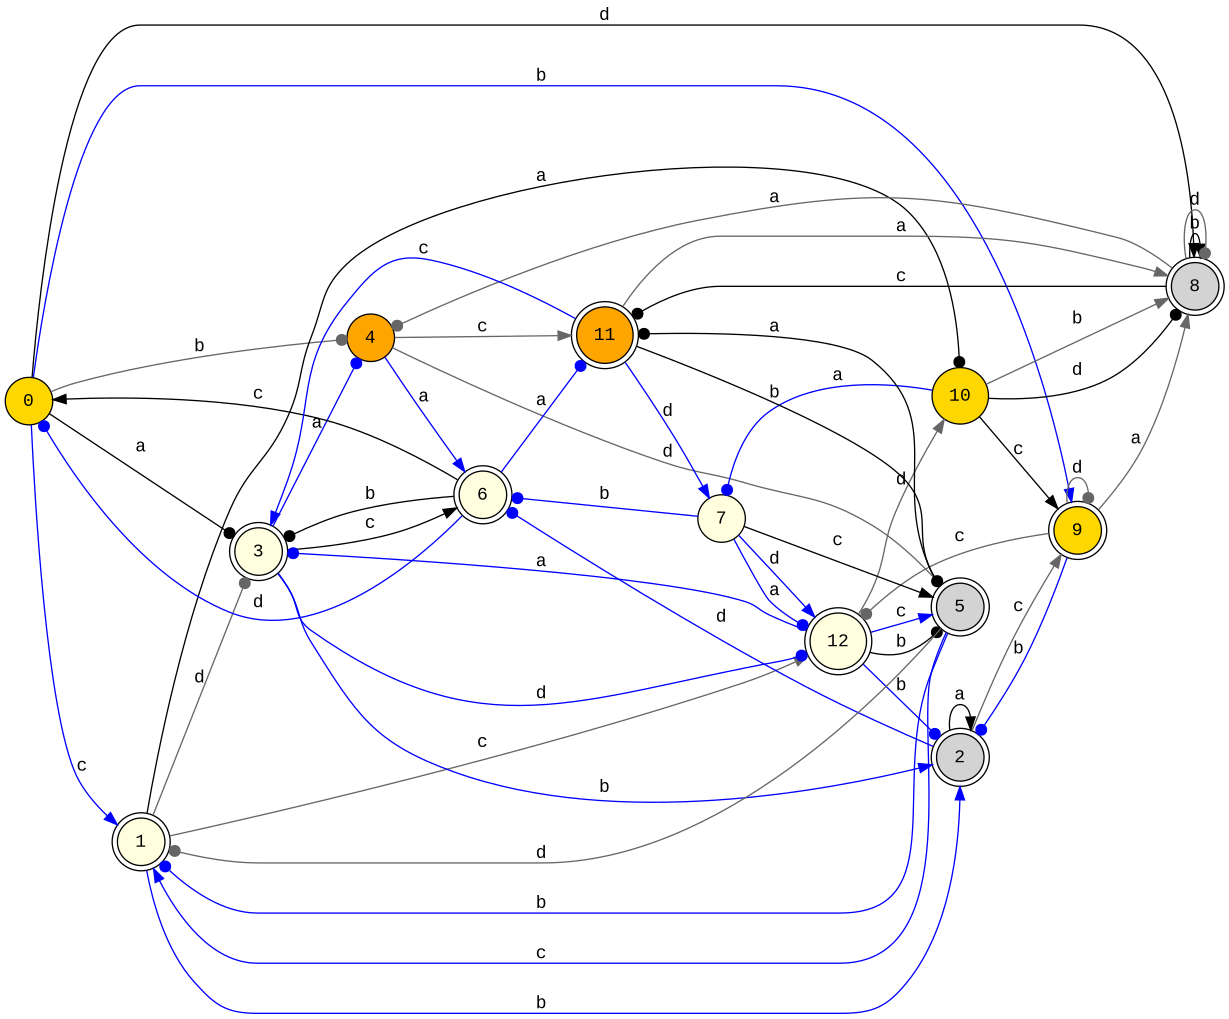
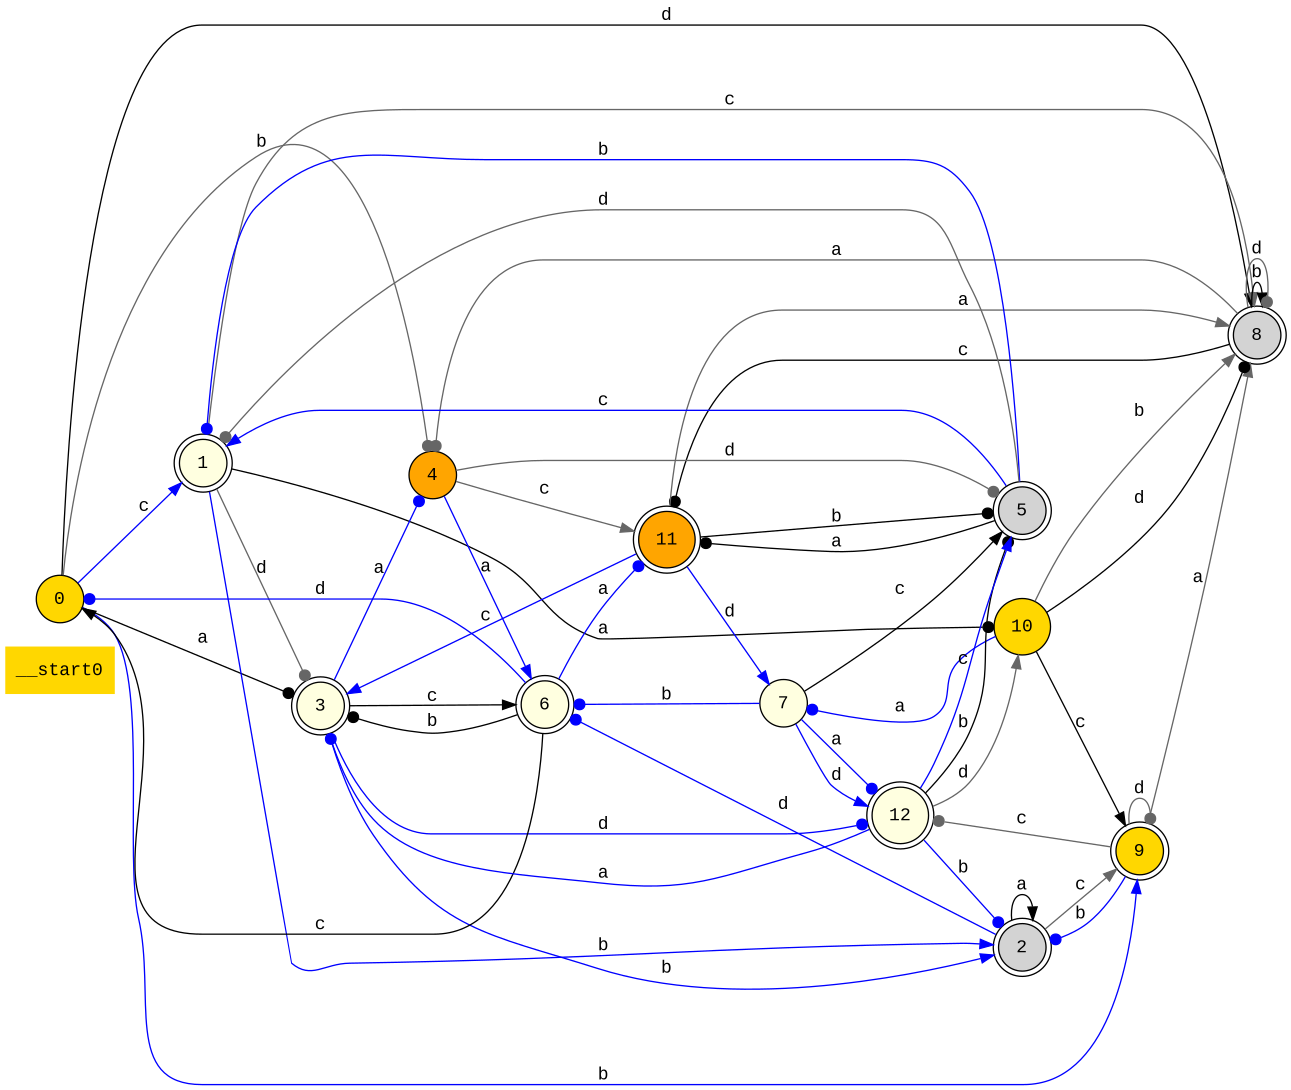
node "__start0": added
edge "1" -> "12": now "1" -> "8"
